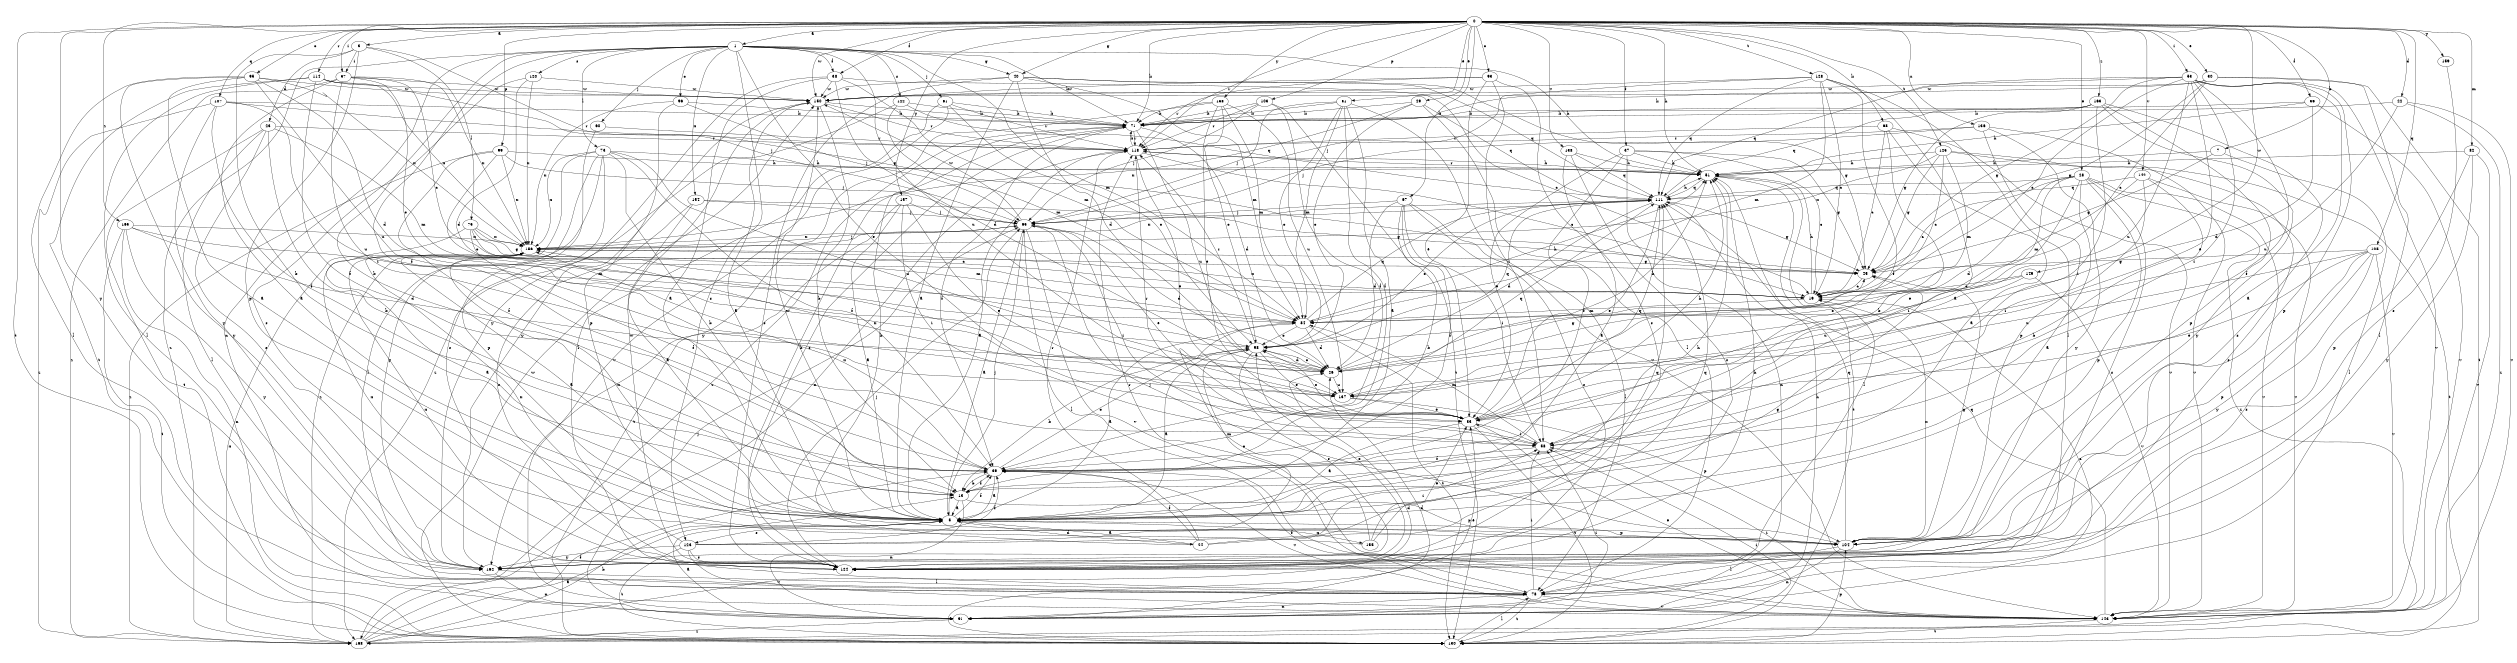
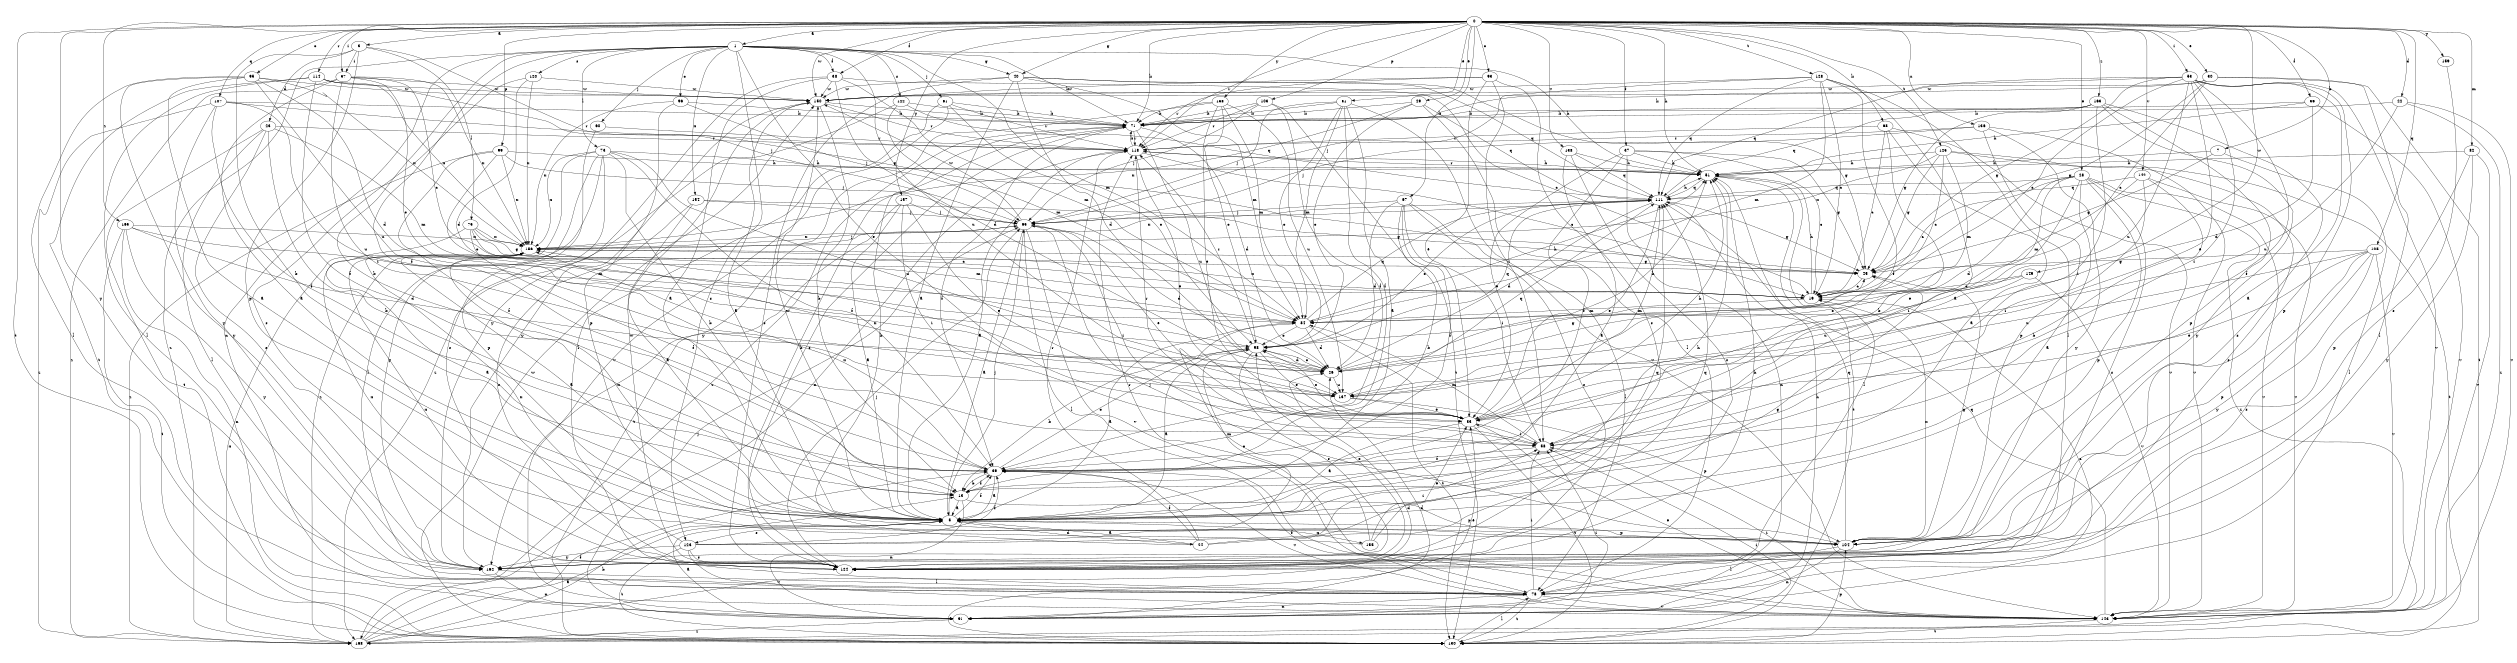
edge "33" -> "111": label "q" -> "m"
